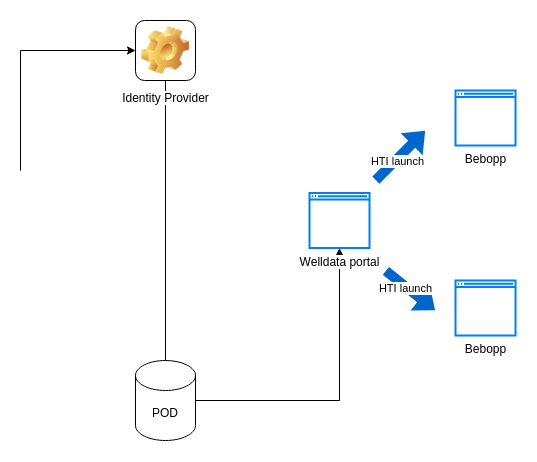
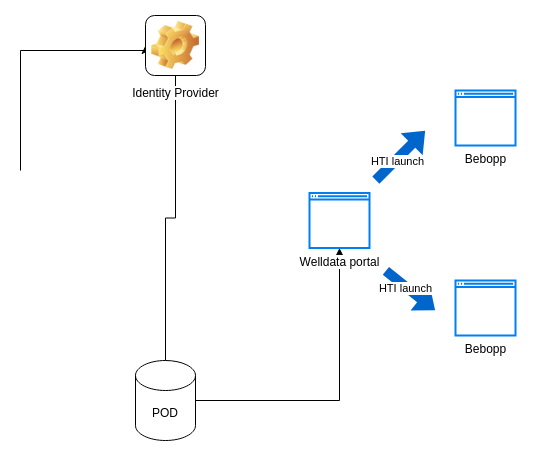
node "Identity Provider": moved (166, 51) -> (176, 46)
